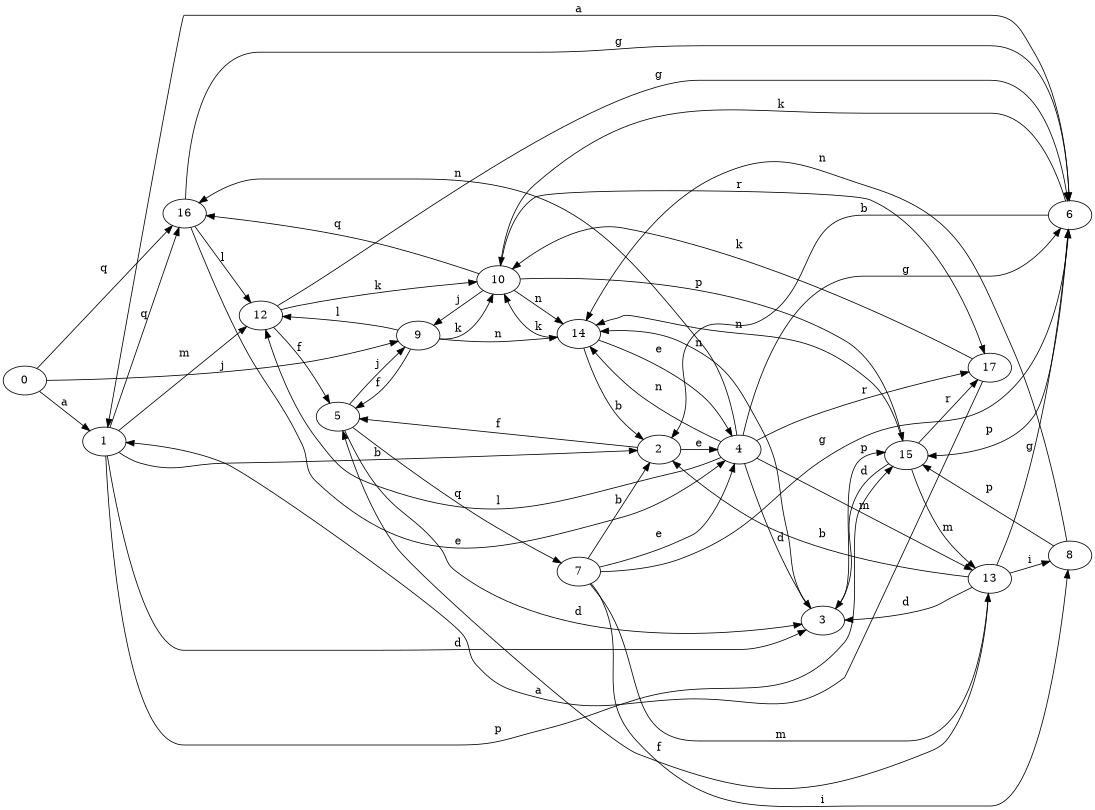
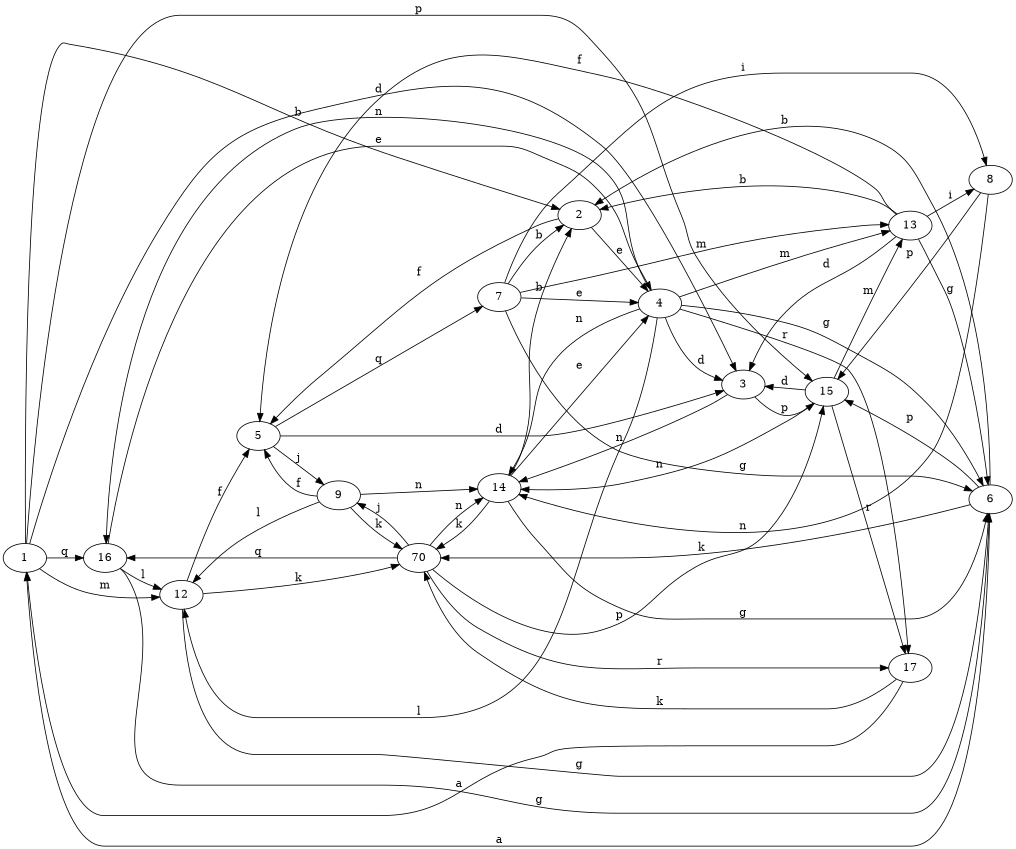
node "10": label "10" -> "70"
node "0": removed
edge "14" -> "6": added, label "g"
